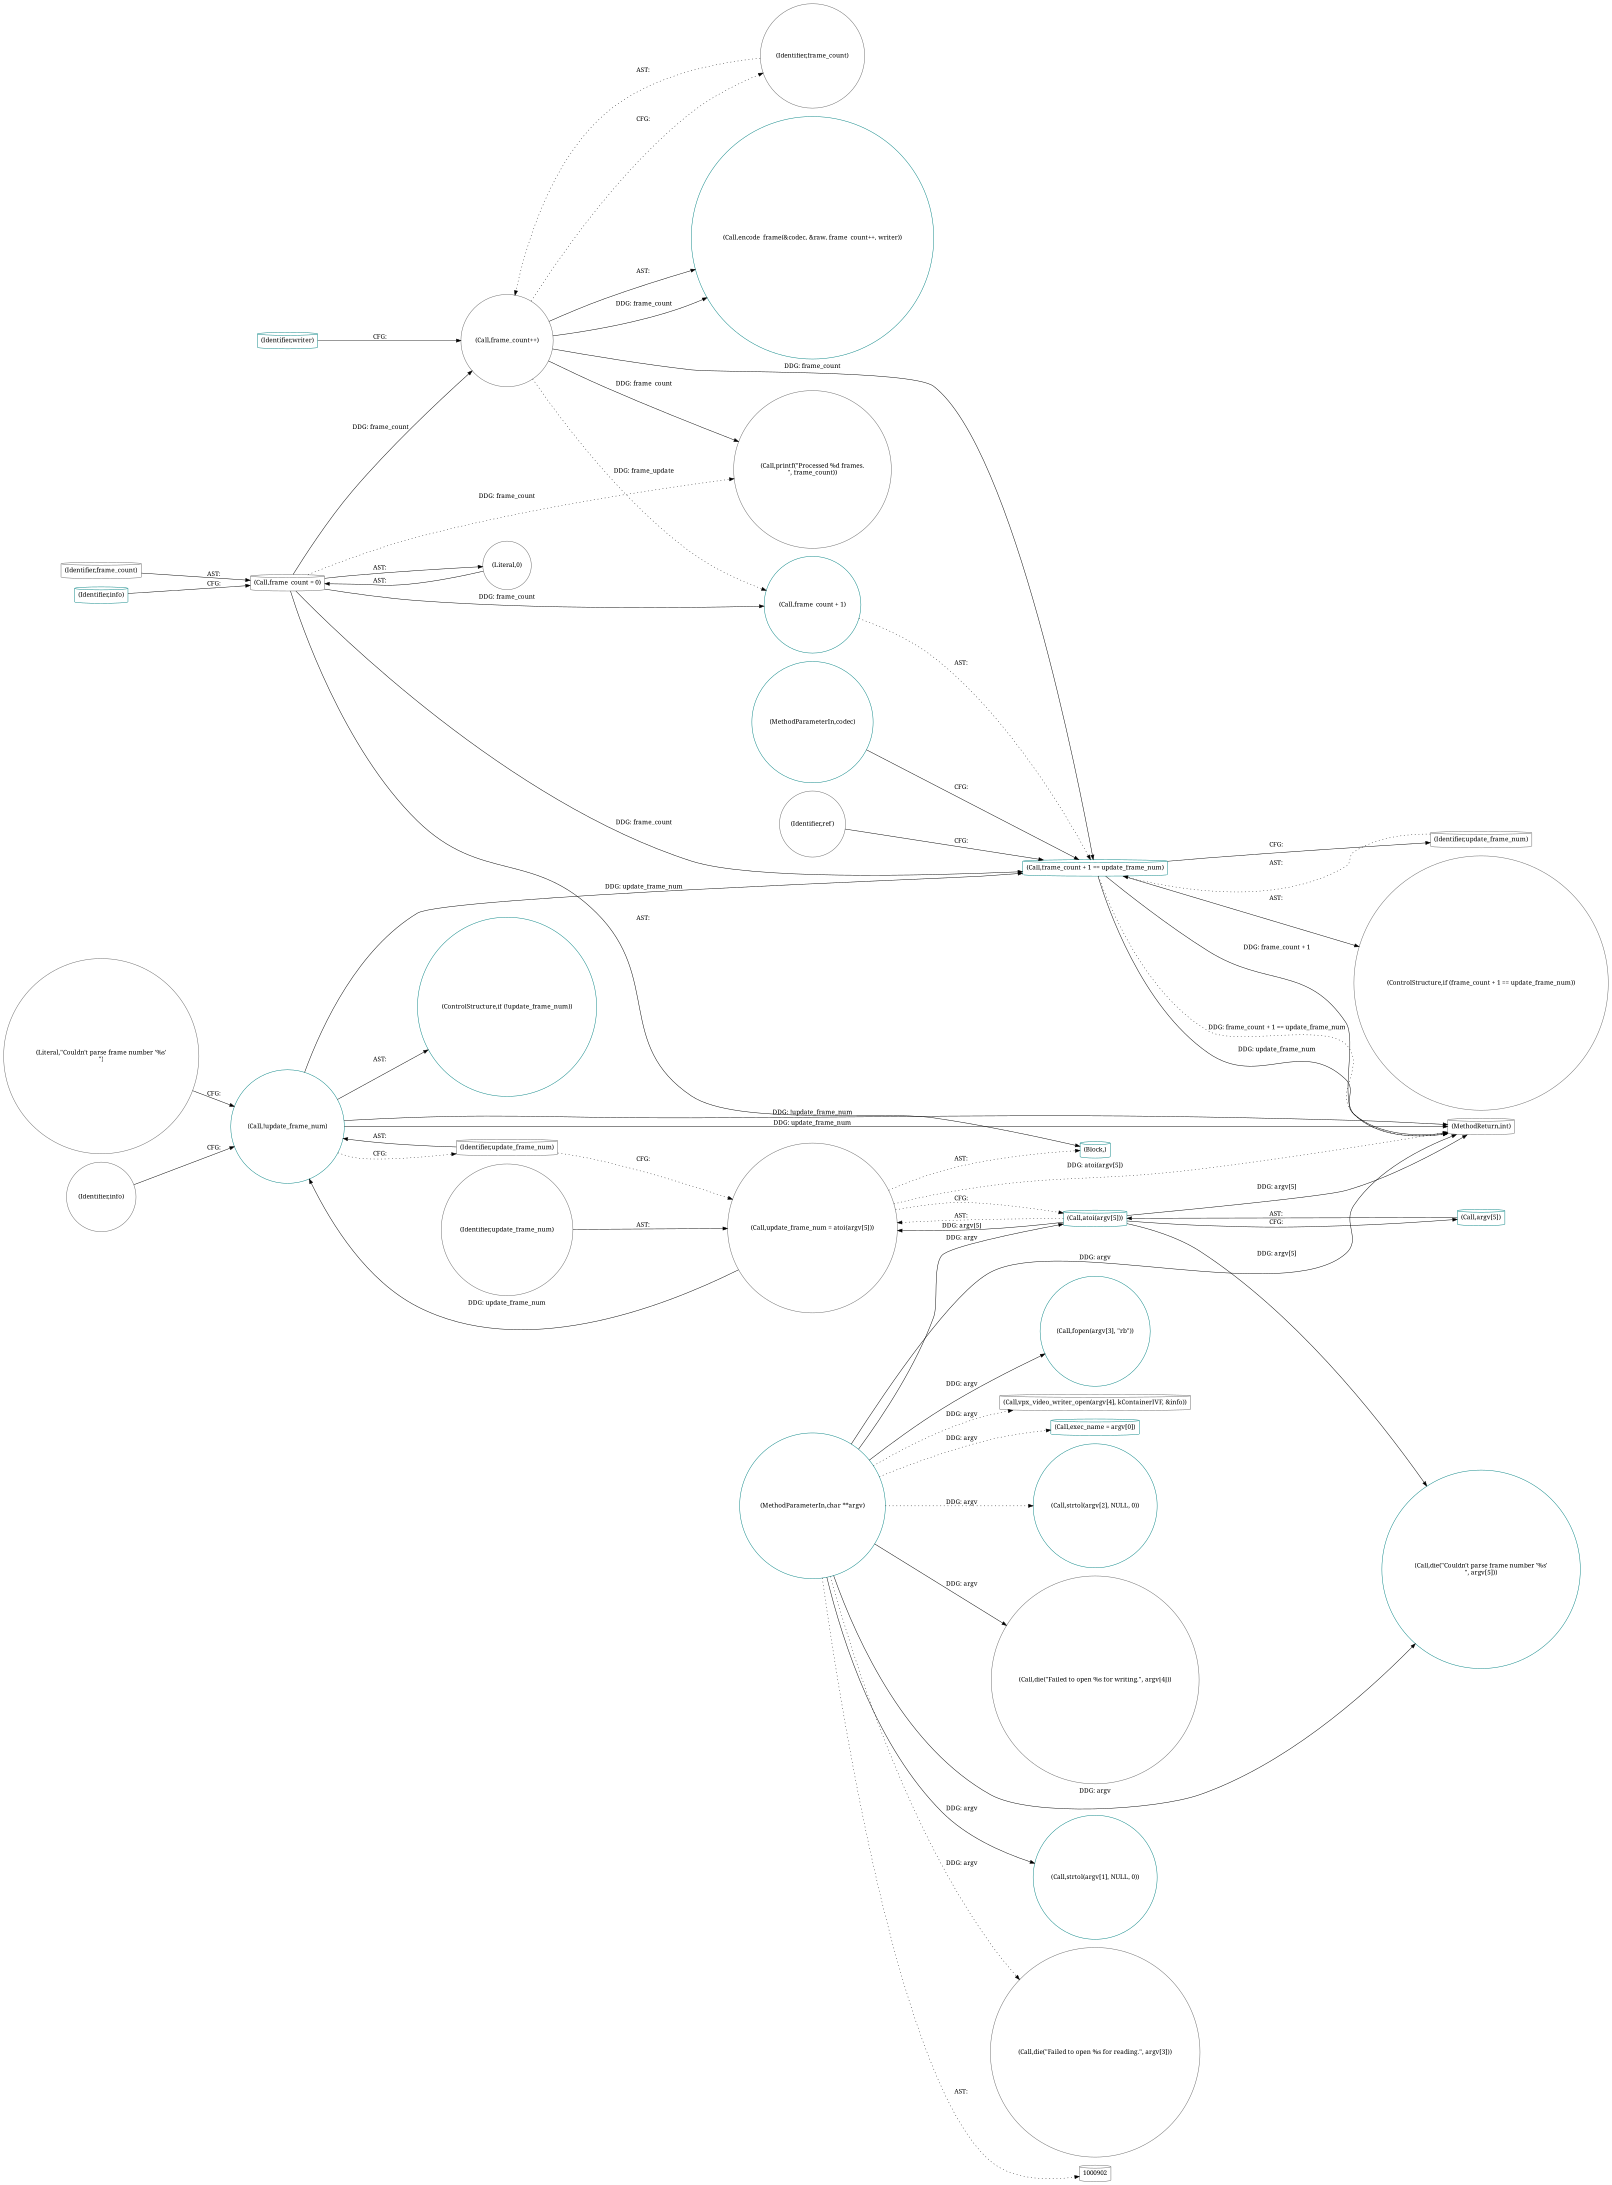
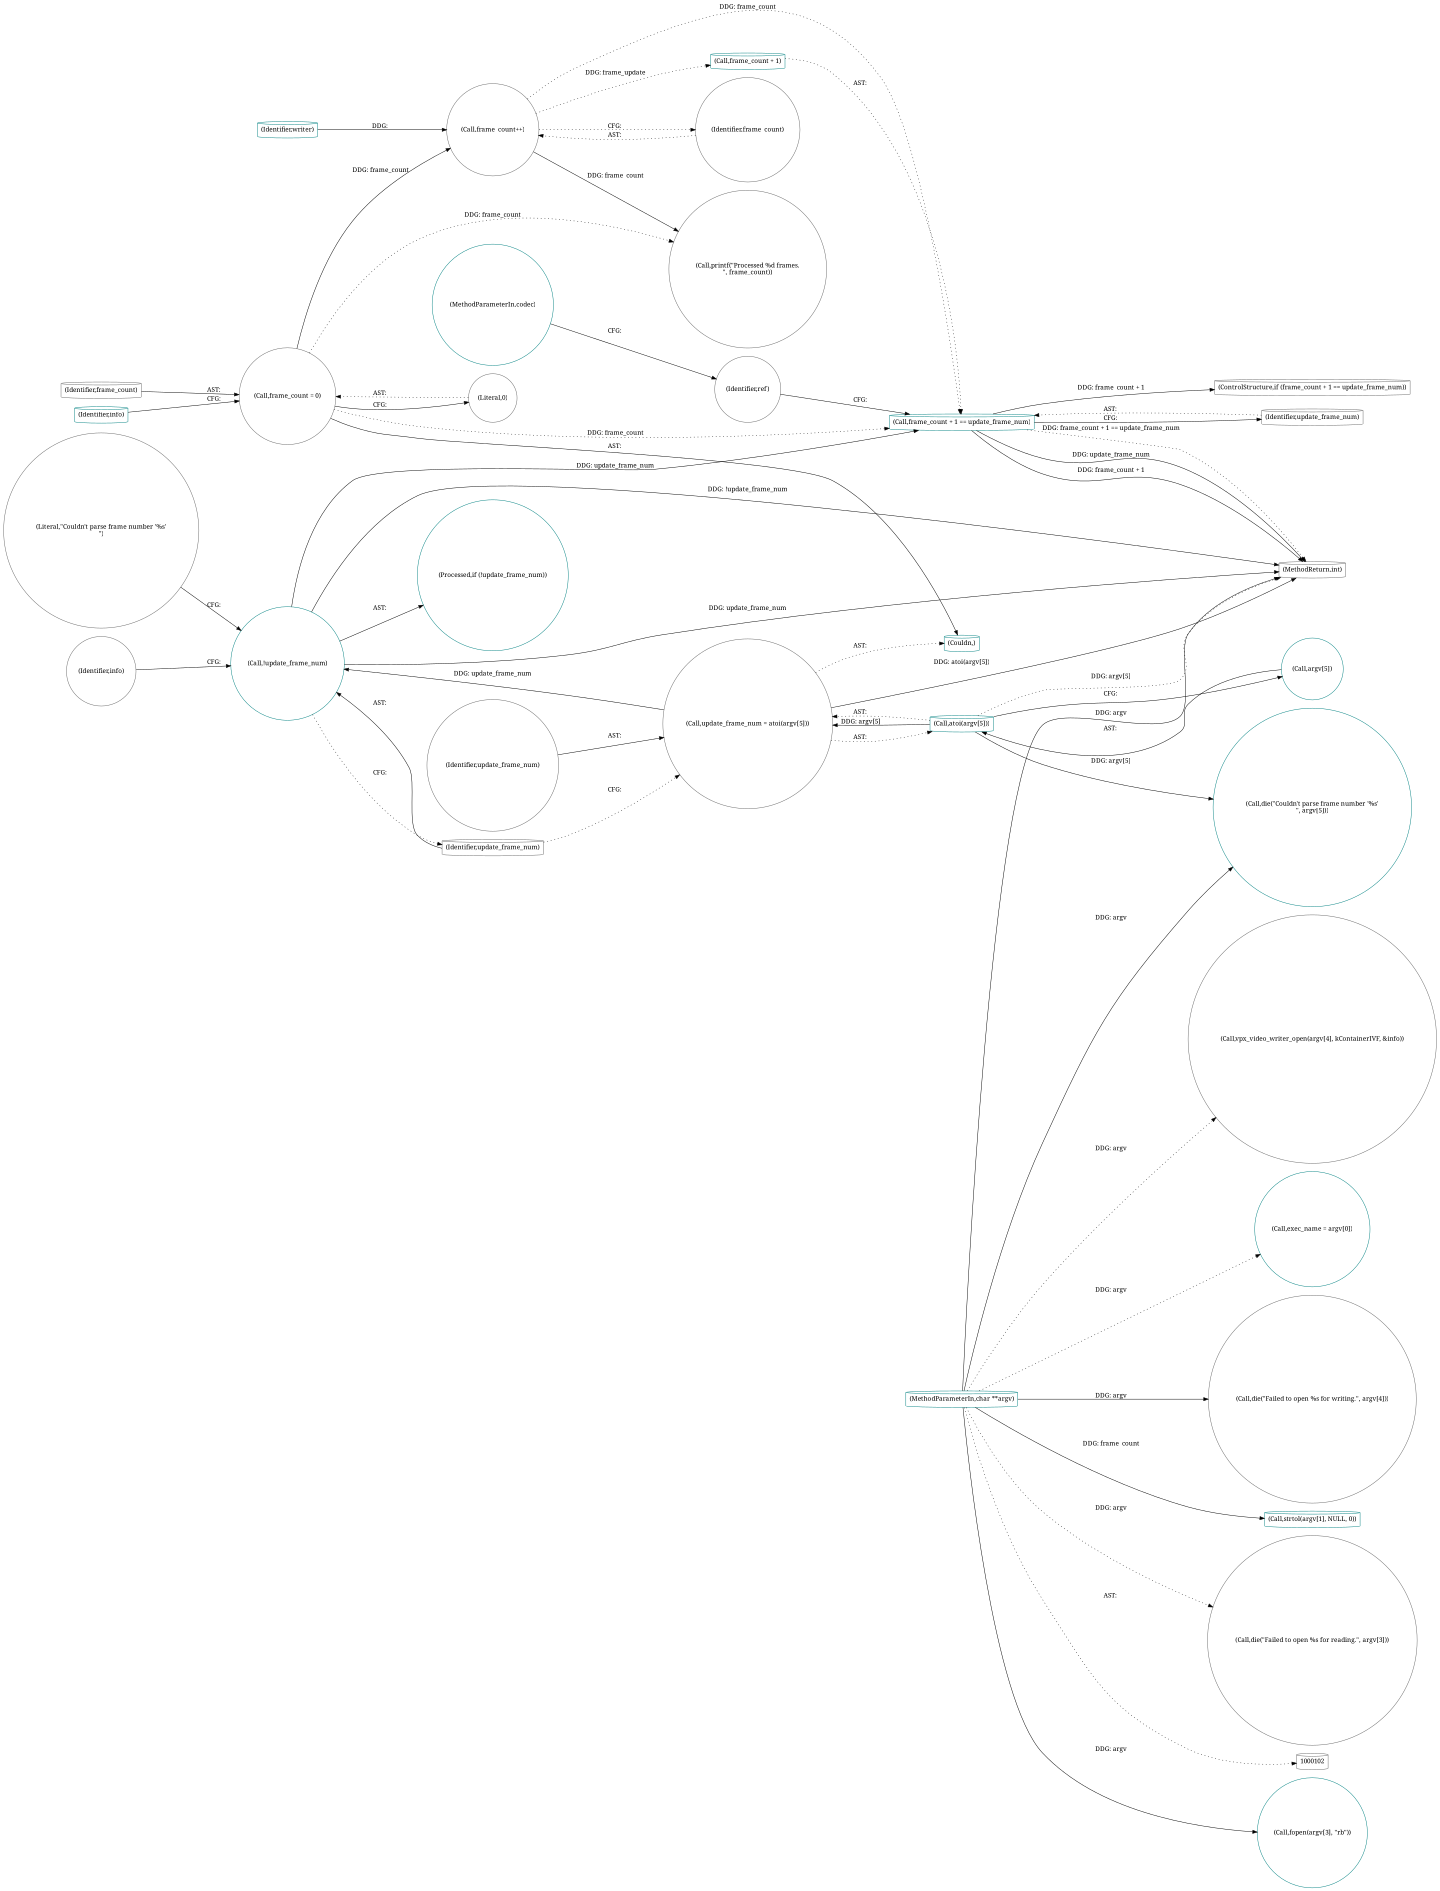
node "(Call,encode_frame(&codec, &raw, frame_count++, writer))": removed
edge "(Identifier,writer)" -> "(Call,frame_count++)": label "CFG: " -> "DDG: "
edge "(Call,frame_count++)" -> "(Call,frame_count + 1 == update_frame_num)": style solid -> dotted
edge "(Call,frame_count = 0)" -> "(Literal,0)": label "AST: " -> "CFG: "
node "(Call,frame_count = 0)": shape cylinder -> circle
edge "(Literal,0)" -> "(Call,frame_count = 0)": style solid -> dotted
node "(Call,frame_count + 1)": shape circle -> cylinder
edge "(Call,frame_count = 0)" -> "(Call,frame_count + 1)": removed, label "DDG: frame_count"
edge "(MethodParameterIn,codec)" -> "(Call,frame_count + 1 == update_frame_num)": now "(MethodParameterIn,codec)" -> "(Identifier,ref)"
edge "(Call,frame_count = 0)" -> "(Call,frame_count + 1 == update_frame_num)": style solid -> dotted
edge "(Call,frame_count + 1 == update_frame_num)" -> "(ControlStructure,if (frame_count + 1 == update_frame_num))": label "AST: " -> "DDG: frame_count + 1"
node "(ControlStructure,if (frame_count + 1 == update_frame_num))": shape circle -> cylinder
node "(ControlStructure,if (!update_frame_num))": label "(ControlStructure,if (!update_frame_num))" -> "(Processed,if (!update_frame_num))"
node "(Block,)": label "(Block,)" -> "(Couldn,)"
edge "(Call,update_frame_num = atoi(argv[5]))" -> "(MethodReturn,int)": style dotted -> solid
edge "(Call,atoi(argv[5]))" -> "(MethodReturn,int)": style solid -> dotted
edge "(Call,update_frame_num = atoi(argv[5]))" -> "(Call,atoi(argv[5]))": label "CFG: " -> "AST: "
node "(Call,argv[5])": shape cylinder -> circle
edge "(MethodParameterIn,char **argv)" -> "(Call,atoi(argv[5]))": removed, label "DDG: argv"
node "(Call,vpx_video_writer_open(argv[4], kContainerIVF, &info))": shape cylinder -> circle
node "(Call,exec_name = argv[0])": shape cylinder -> circle
node "(MethodParameterIn,char **argv)": shape circle -> cylinder
node "(Call,strtol(argv[2], NULL, 0))": removed
edge "(MethodParameterIn,char **argv)" -> "(Call,strtol(argv[1], NULL, 0))": label "DDG: argv" -> "DDG: frame_count"
node "(Call,strtol(argv[1], NULL, 0))": shape circle -> cylinder
node "1000902": label "1000902" -> "1000102"
